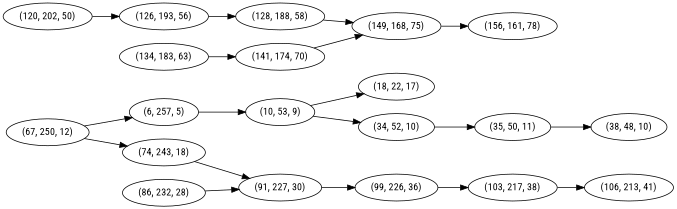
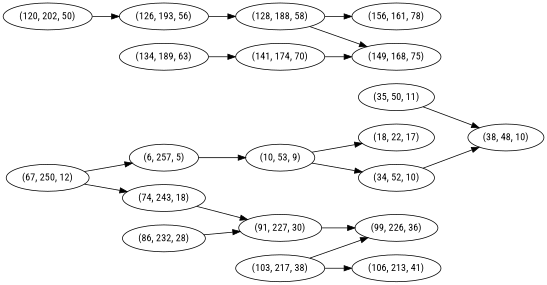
edge "(149, 168, 75)" -> "(156, 161, 78)": now "(128, 188, 58)" -> "(156, 161, 78)"
node "(134, 183, 63)": label "(134, 183, 63)" -> "(134, 189, 63)"
edge "(34, 52, 10)" -> "(35, 50, 11)": now "(34, 52, 10)" -> "(38, 48, 10)"
edge "(99, 226, 36)" -> "(103, 217, 38)": reversed
